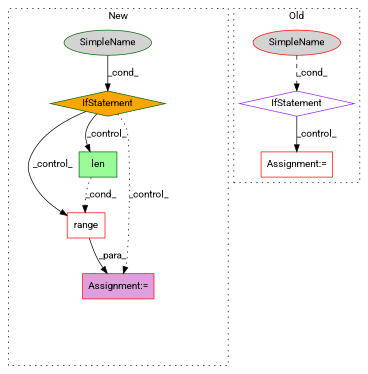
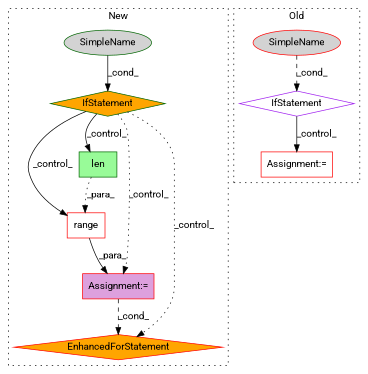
edge "len" -> "range": label "_cond_" -> "_para_"
node "EnhancedForStatement": added
